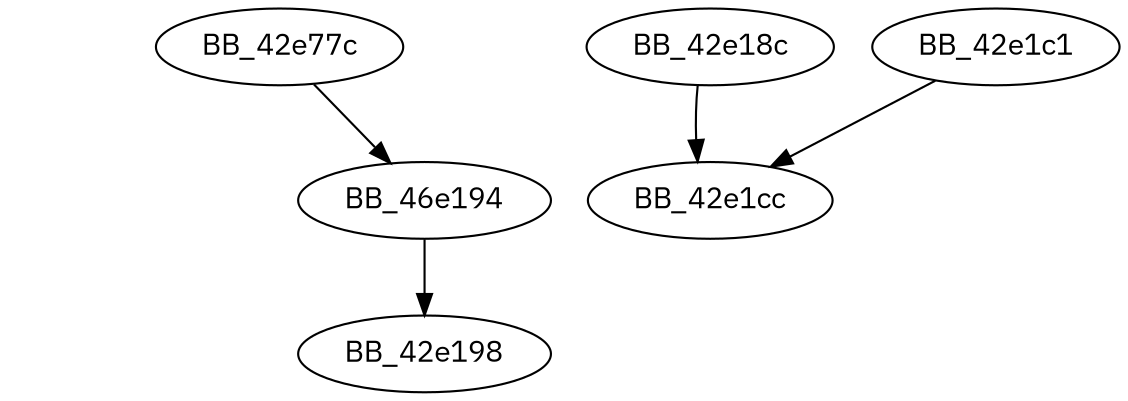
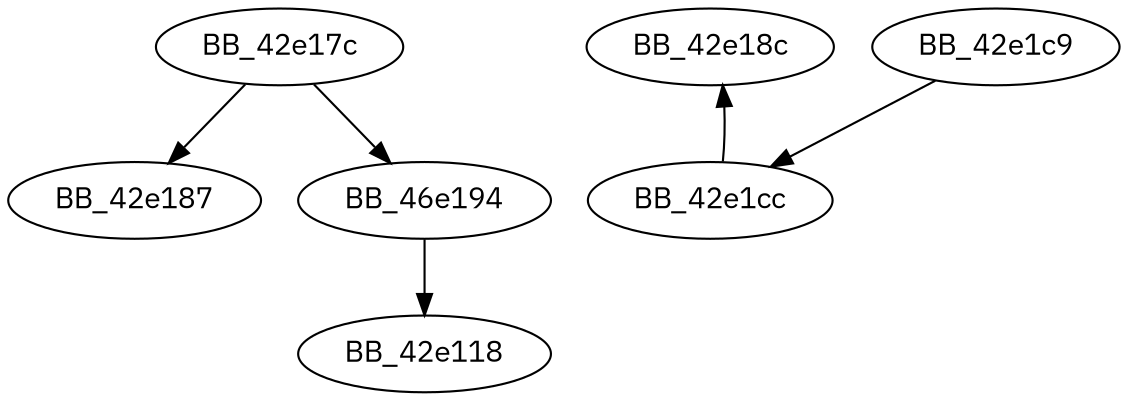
node "BB_42e77c": label "BB_42e77c" -> "BB_42e17c"
node "BB_42e1c1": label "BB_42e1c1" -> "BB_42e1c9"
edge "BB_42e18c" -> "BB_42e1cc": reversed
node "BB_42e187": added
node "BB_42e198": label "BB_42e198" -> "BB_42e118"
